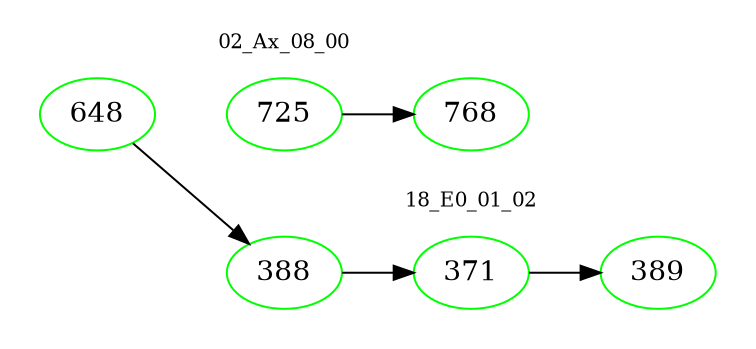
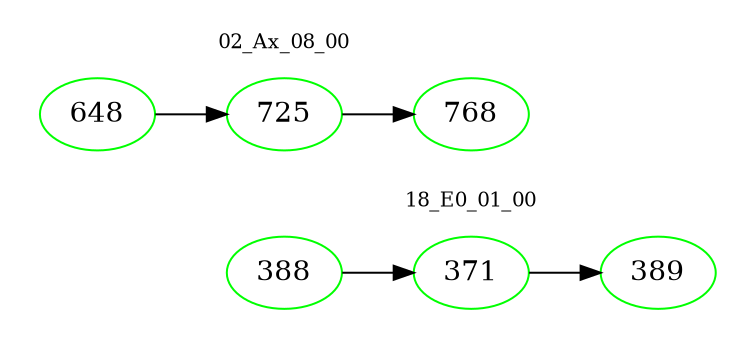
edge "648" -> "388": now "648" -> "725"
cluster "18_E0_01_02": label "18_E0_01_02" -> "18_E0_01_00"
